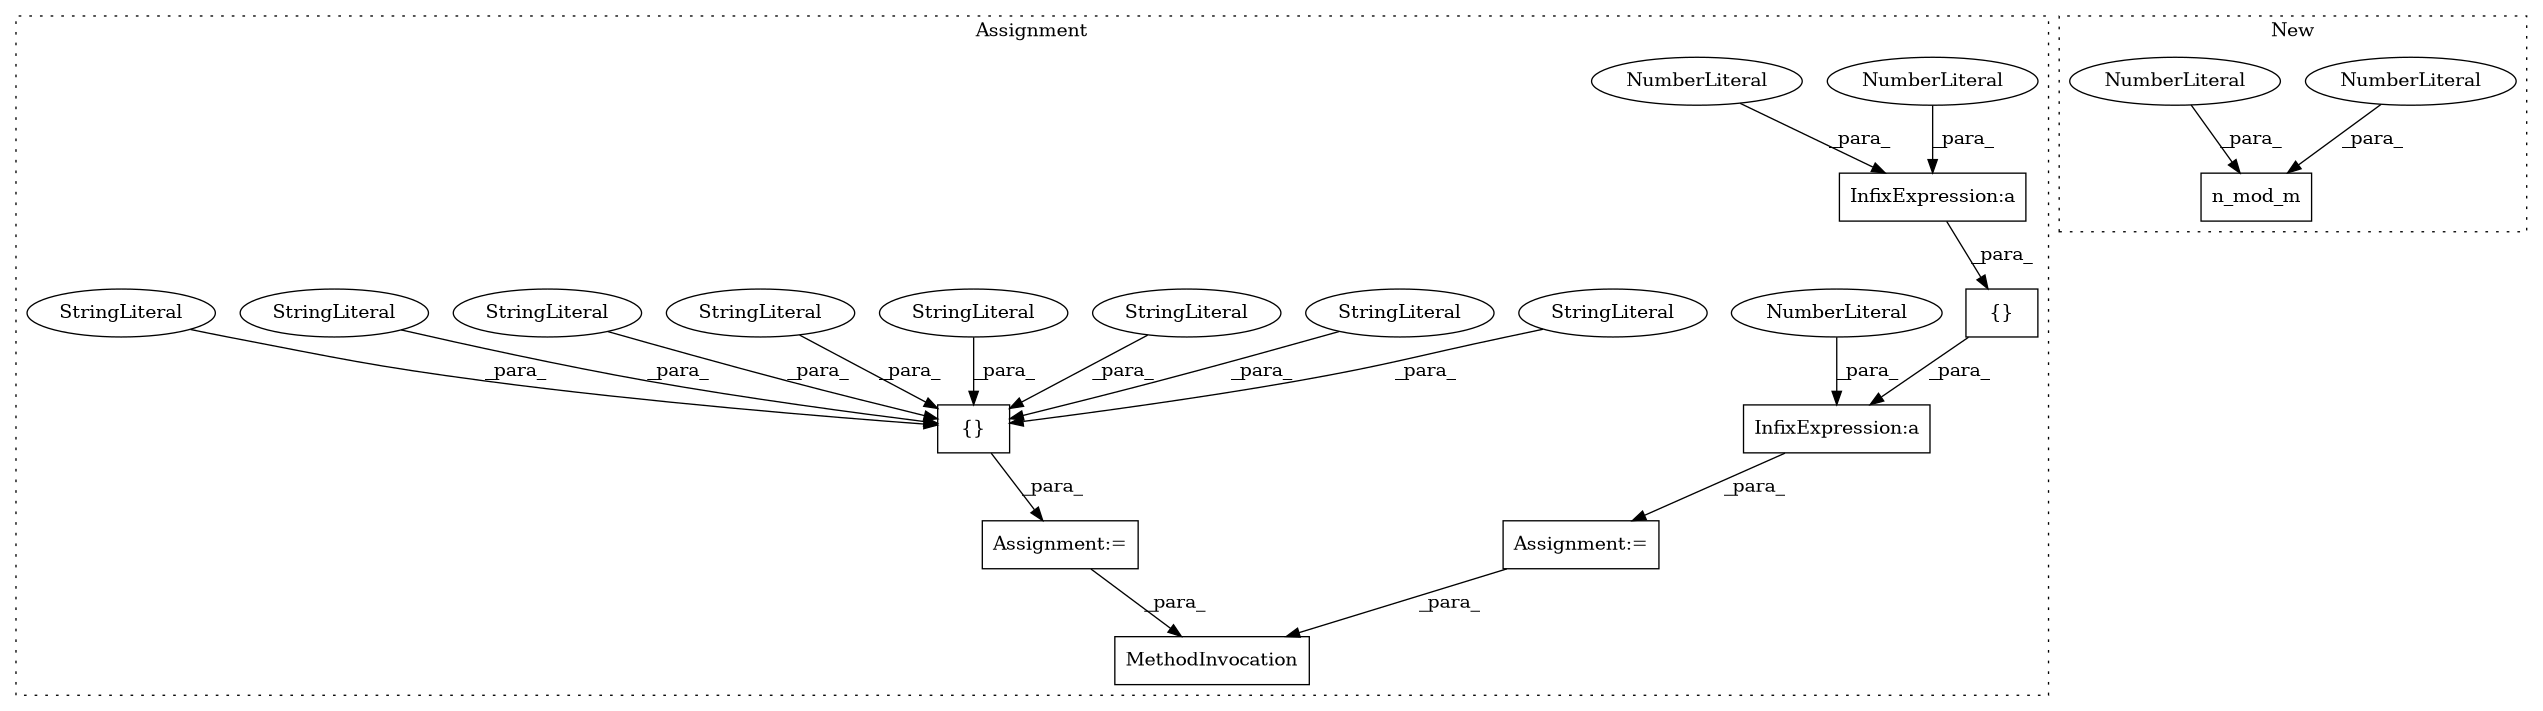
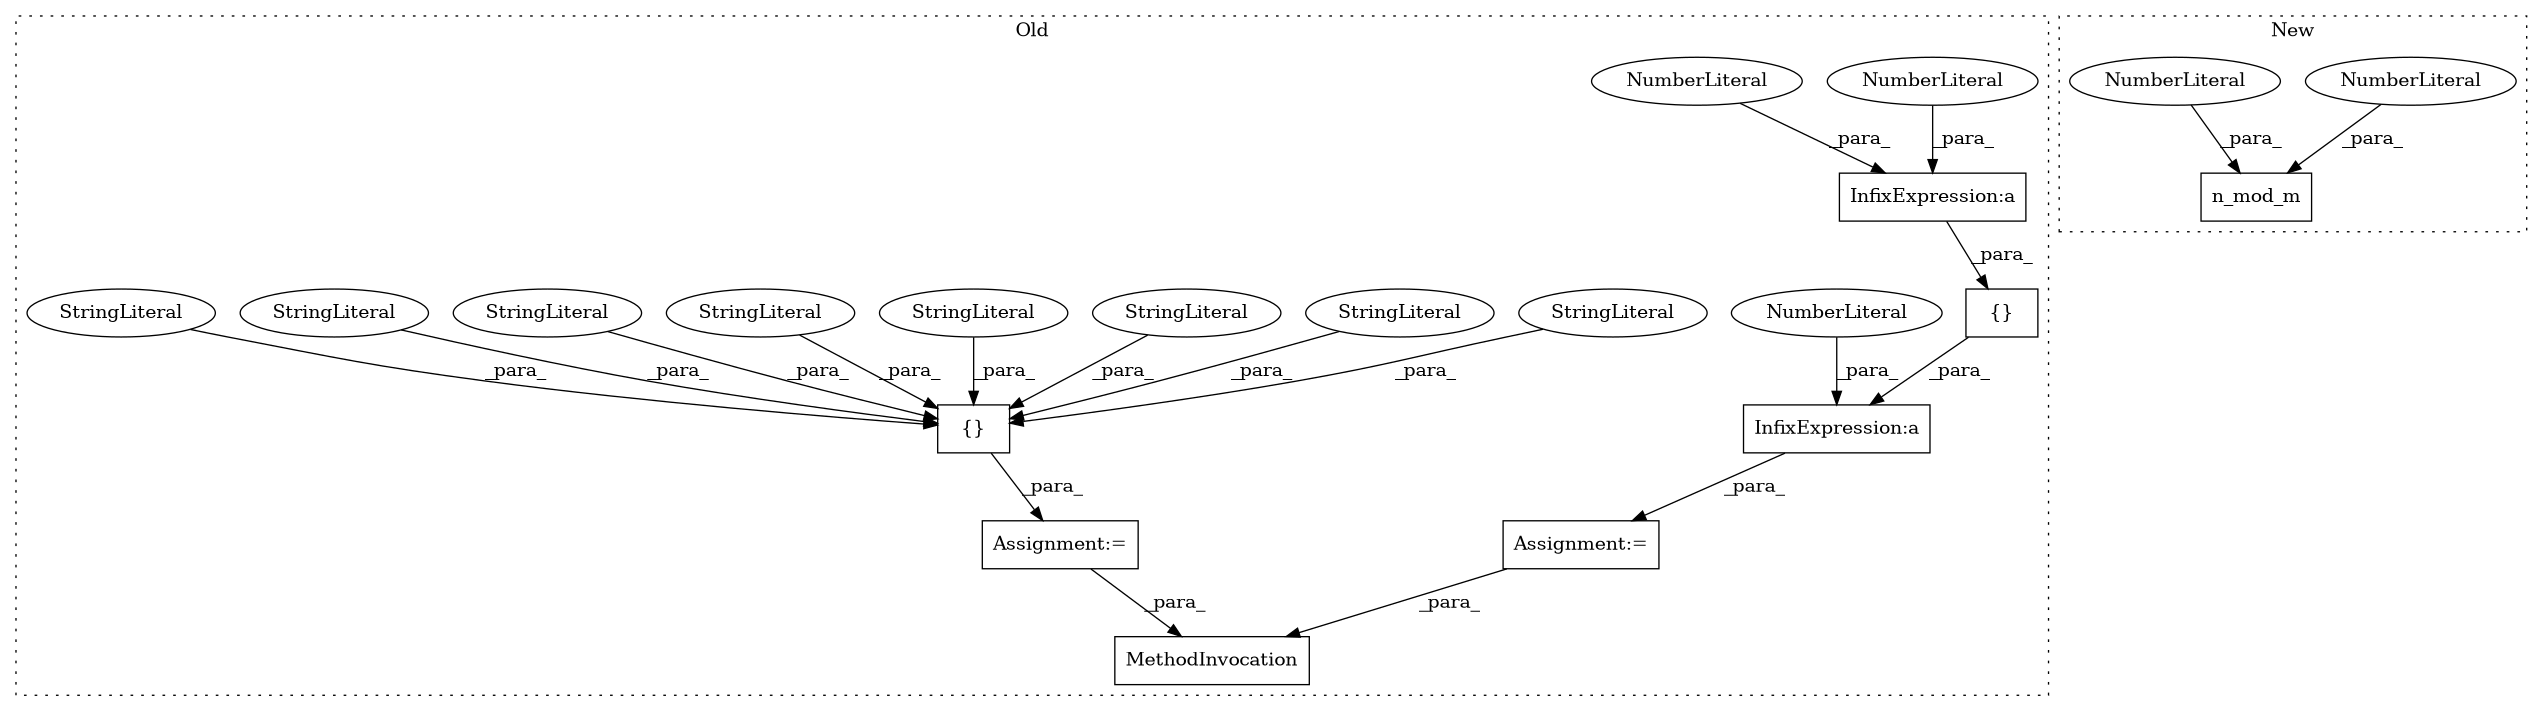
cluster "Assignment": label "Assignment" -> "Old"
